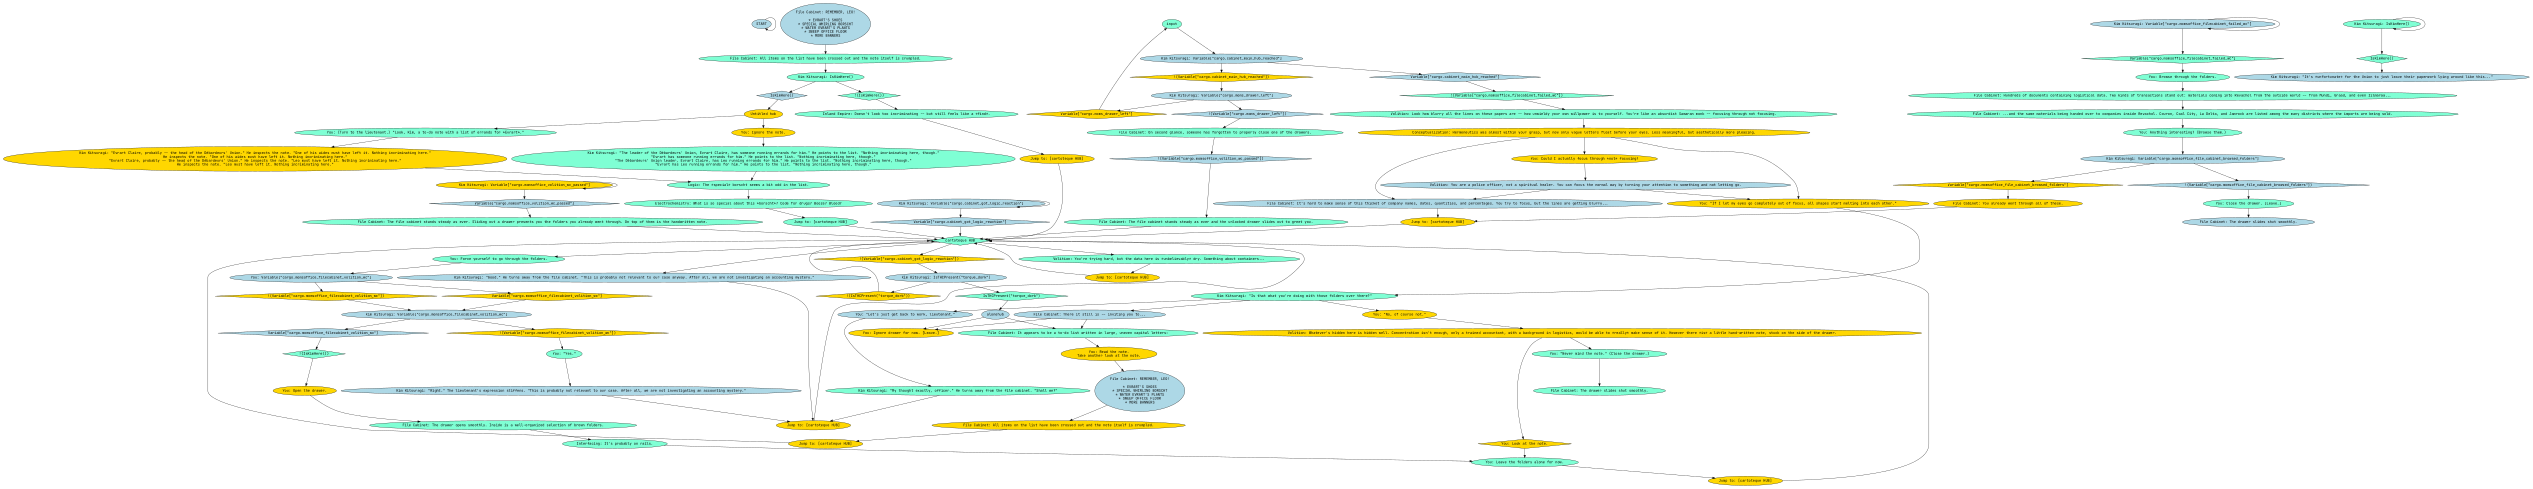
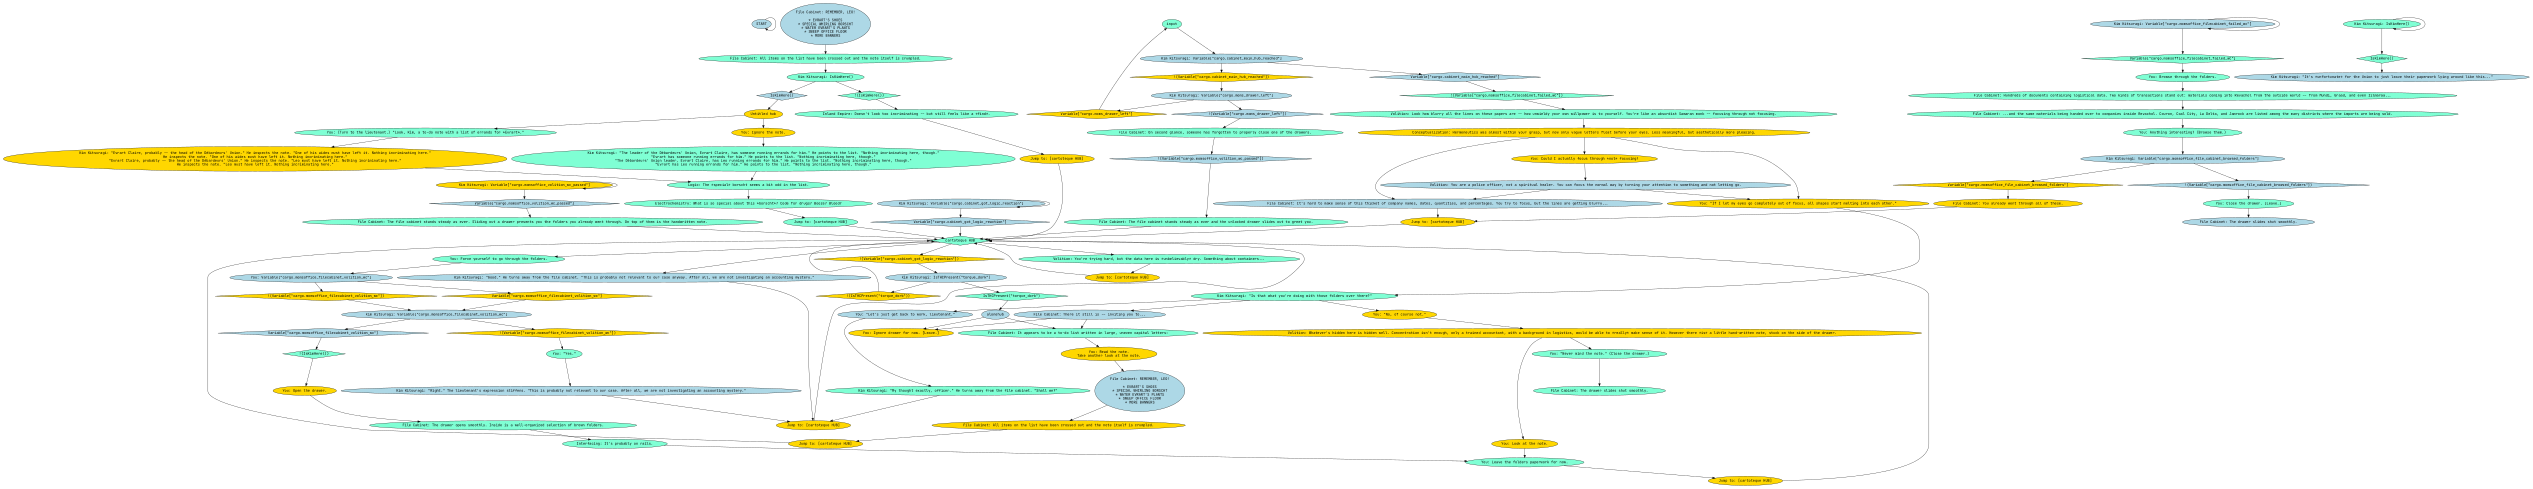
node "You: Look at the note.": shape diamond -> ellipse
node "You: Leave the folders alone for now.": label "You: Leave the folders alone for now." -> "You: Leave the folders paperwork for now."
